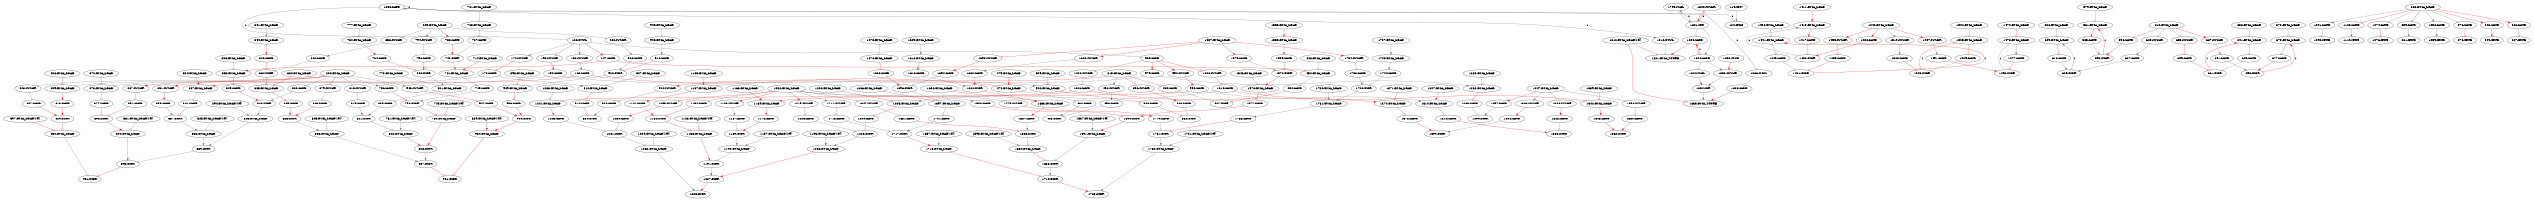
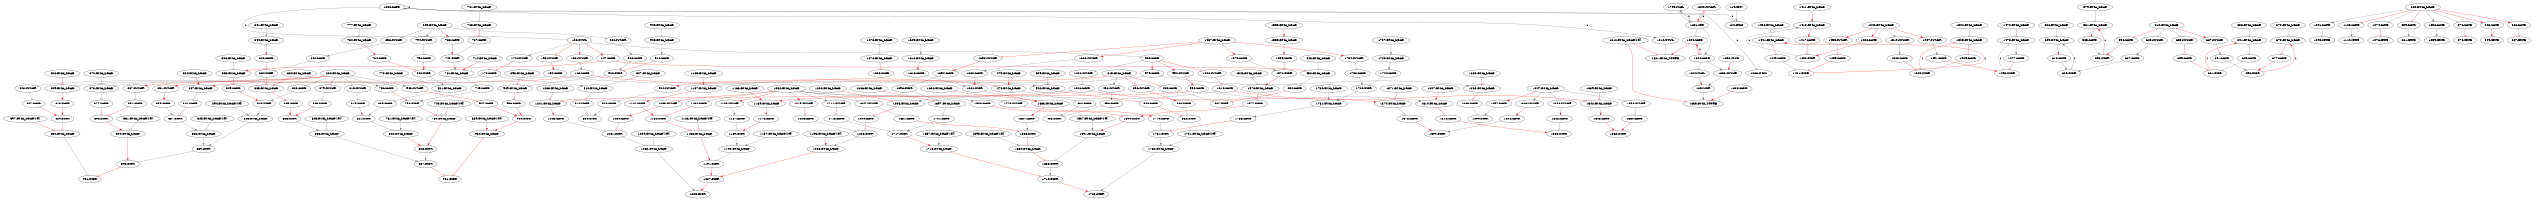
edge "609:DMA_LOAD" -> "613:IAND": arrowhead odot -> normal
edge "1680:IAND" -> "1696:IXOR": removed
